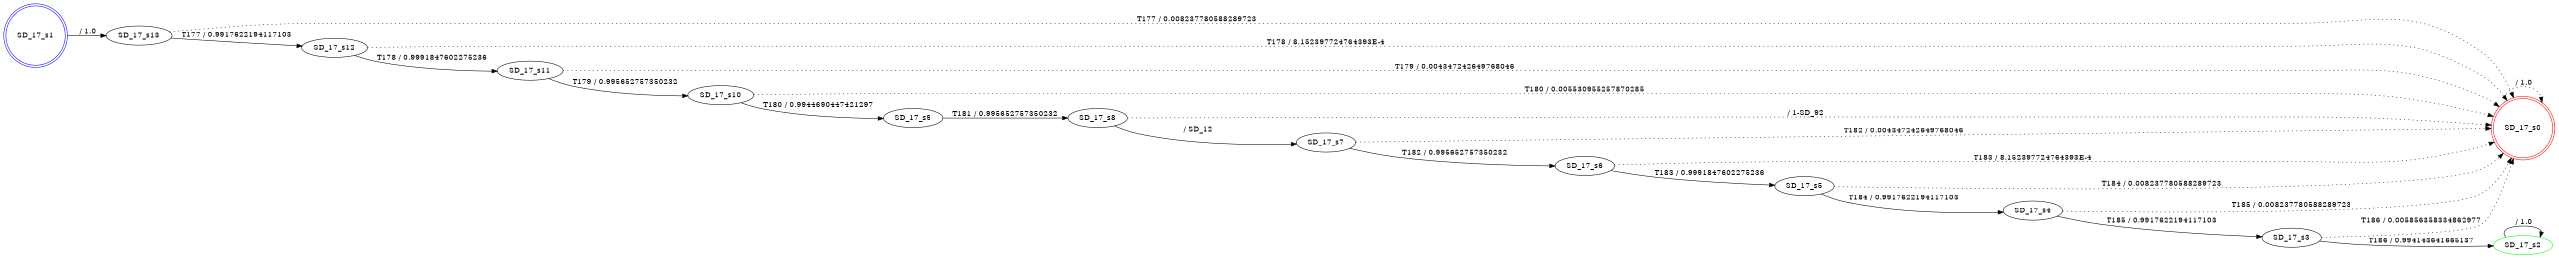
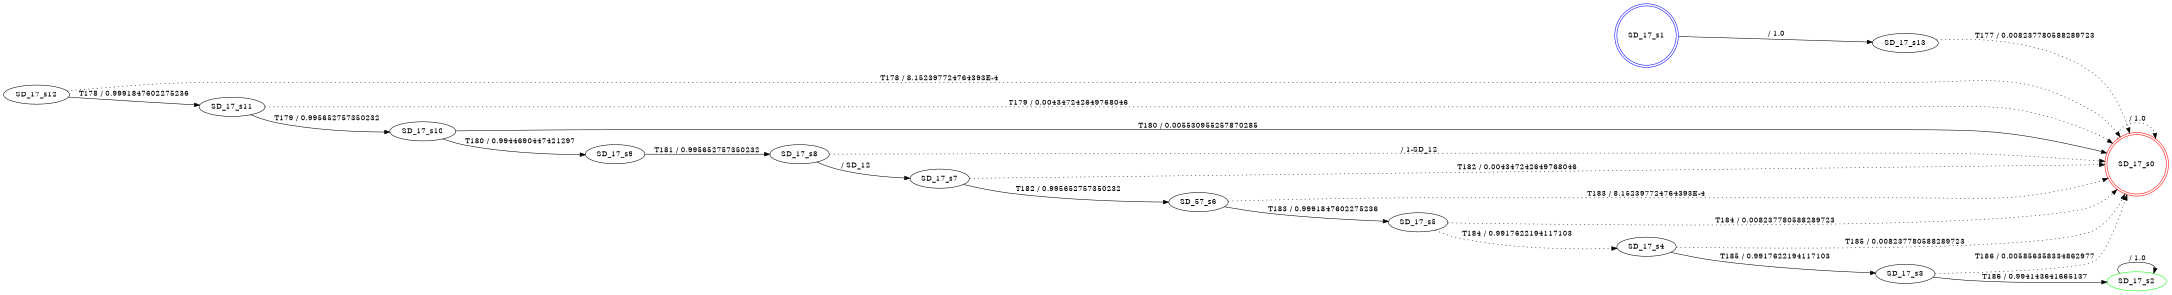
edge "SD_17_s13" -> "SD_17_s12": removed, label "T177 / 0.9917622194117103"
edge "SD_17_s10" -> "SD_17_s0": style dotted -> solid
edge "SD_17_s8" -> "SD_17_s0": label " / 1-SD_92" -> " / 1-SD_12"
node "SD_17_s6": label "SD_17_s6" -> "SD_57_s6"
edge "SD_17_s5" -> "SD_17_s4": style solid -> dotted
